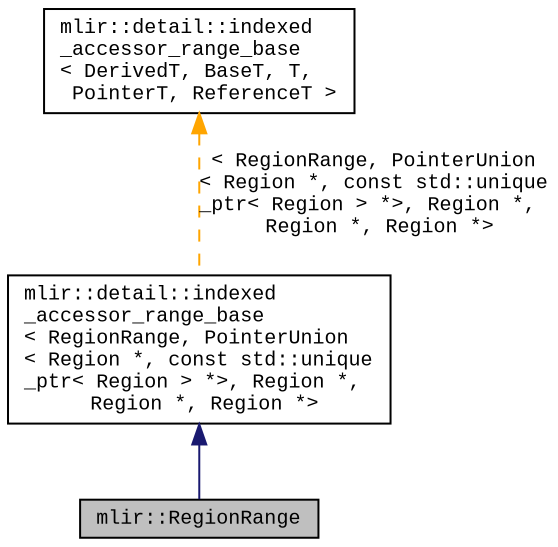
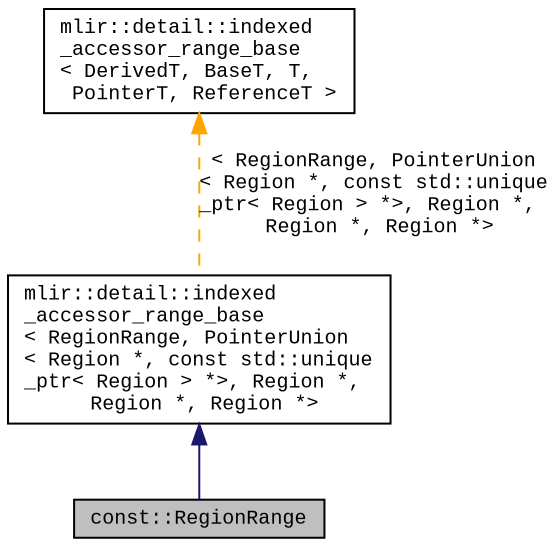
node "mlir::RegionRange": label "mlir::RegionRange" -> "const::RegionRange"
